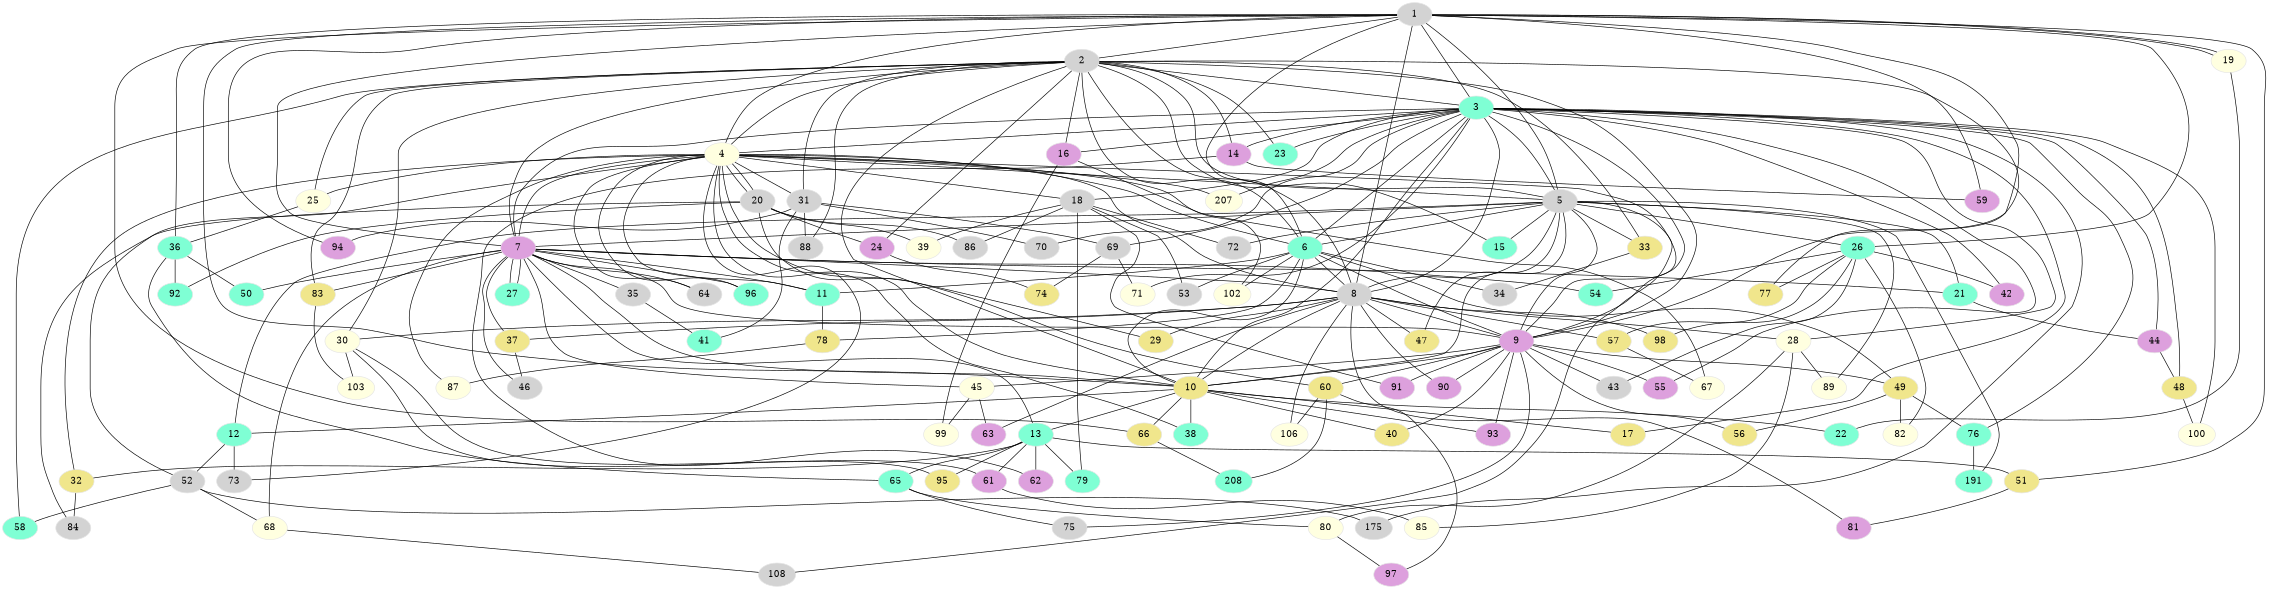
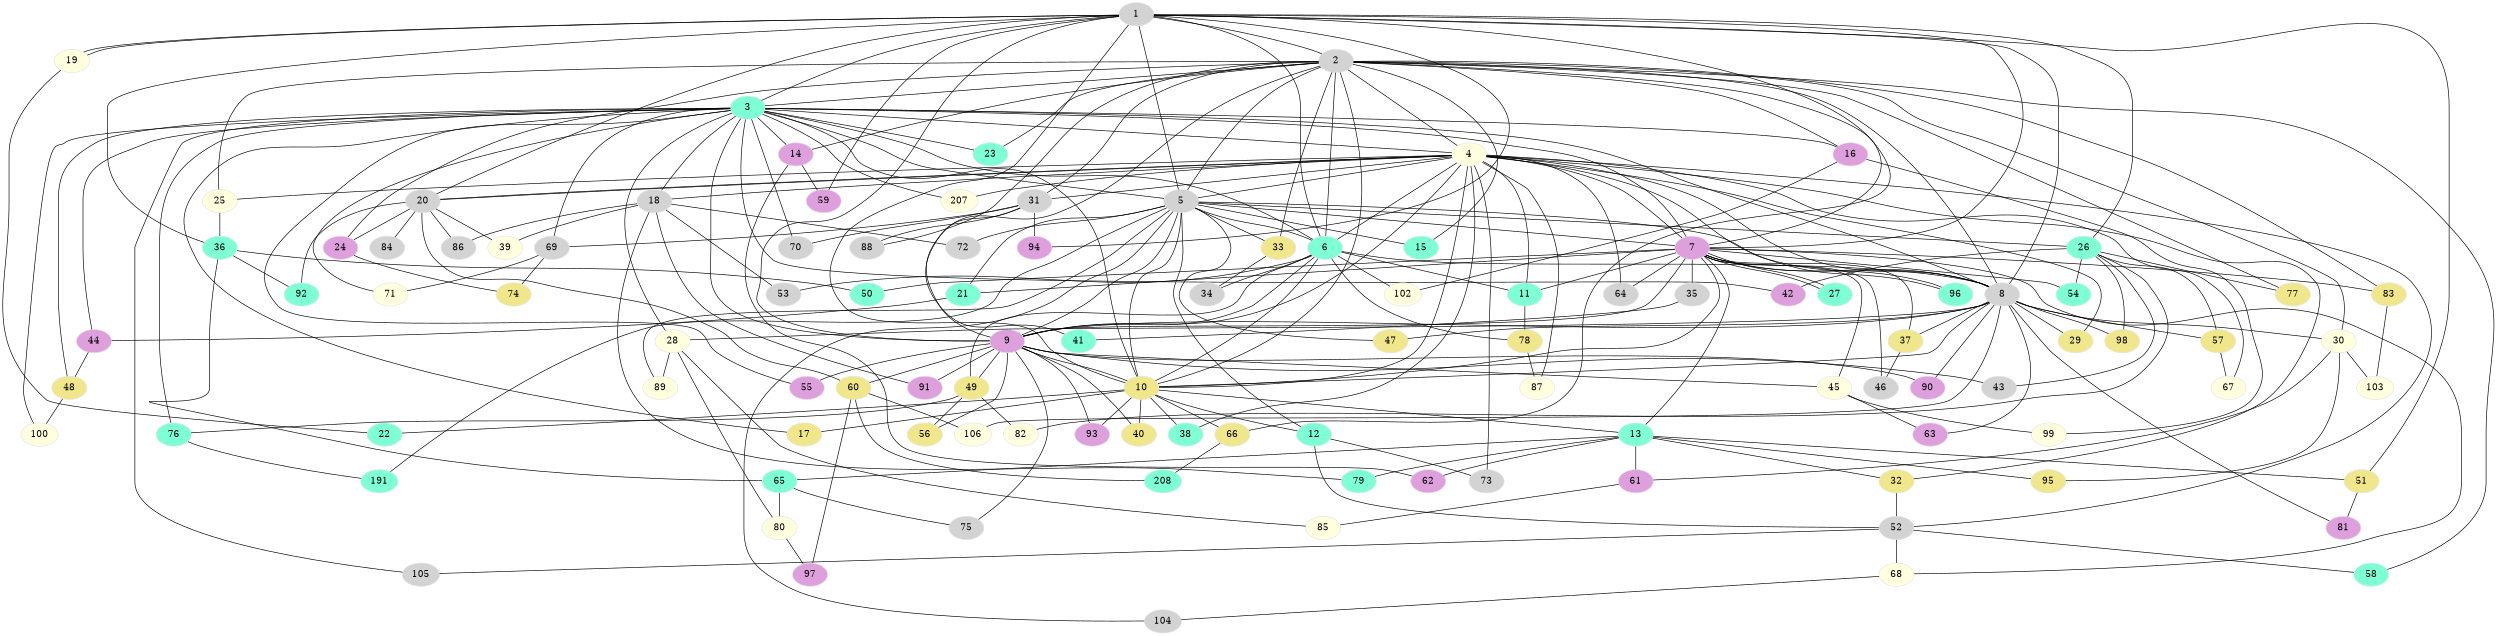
edge "1" -- "4": now "1" -- "20"
edge "32" -- "84": now "32" -- "52"
node "175": label "175" -> "105"
node "108": label "108" -> "104"
